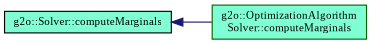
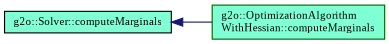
node "g2o::OptimizationAlgorithm Solver::computeMarginals": label "g2o::OptimizationAlgorithm Solver::computeMarginals" -> "g2o::OptimizationAlgorithm WithHessian::computeMarginals"
